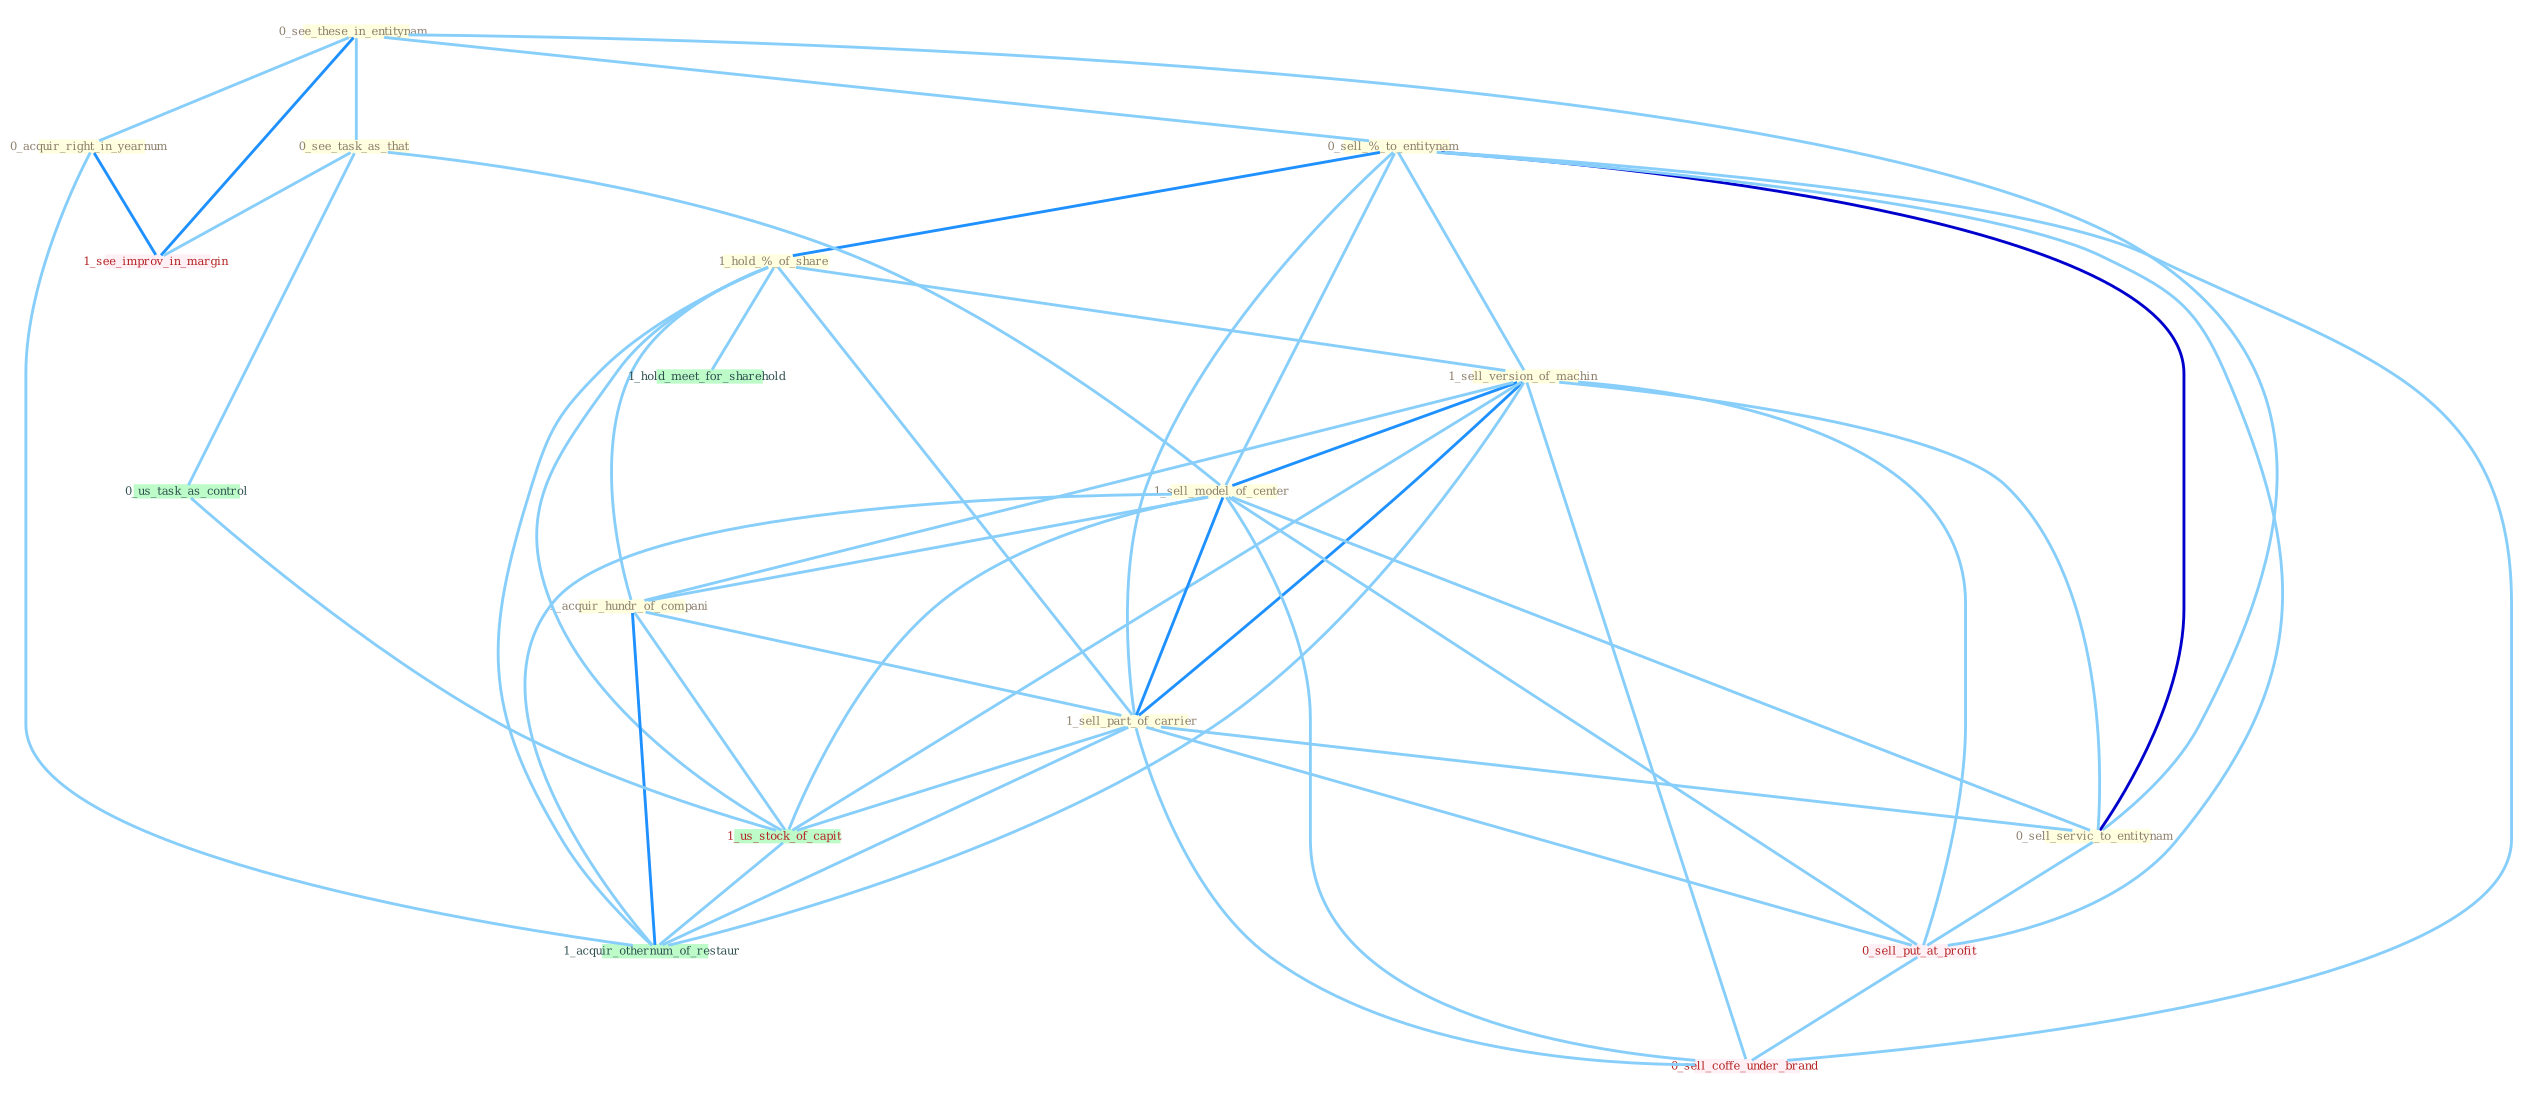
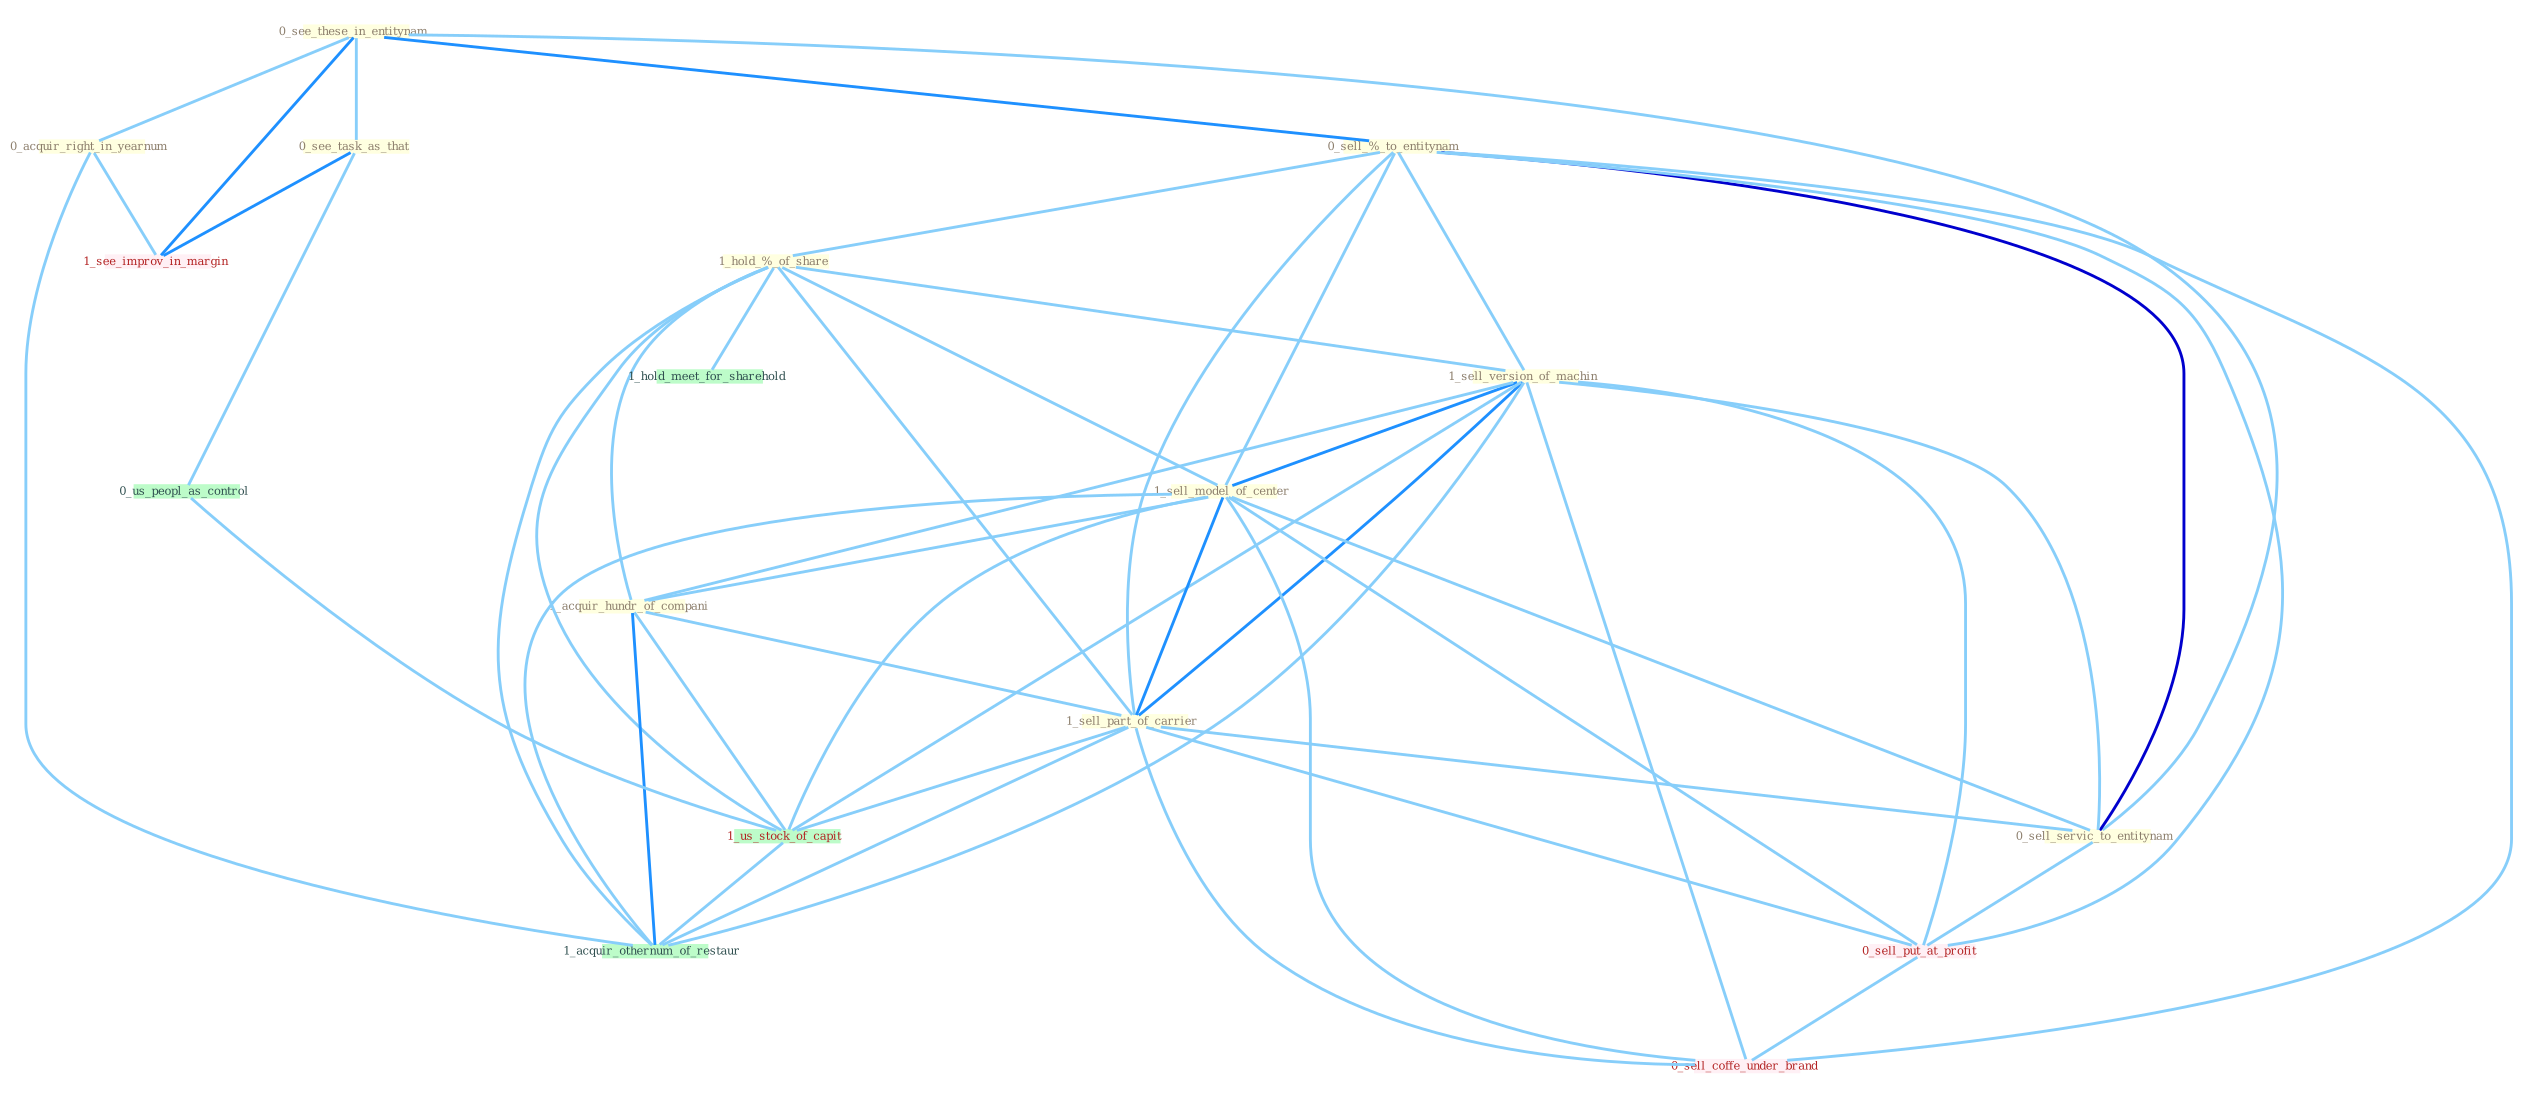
edge "0_see_these_in_entitynam" -- "0_sell_%_to_entitynam": color #87cefa -> #1e90ff
edge "0_acquir_right_in_yearnum" -- "1_see_improv_in_margin": color #1e90ff -> #87cefa
edge "0_see_task_as_that" -- "1_see_improv_in_margin": color #87cefa -> #1e90ff
edge "0_sell_%_to_entitynam" -- "1_hold_%_of_share": color #1e90ff -> #87cefa
edge "0_see_task_as_that" -- "1_sell_model_of_center": now "1_hold_%_of_share" -- "1_sell_model_of_center"
node "0_us_task_as_control": label "0_us_task_as_control" -> "0_us_peopl_as_control"
